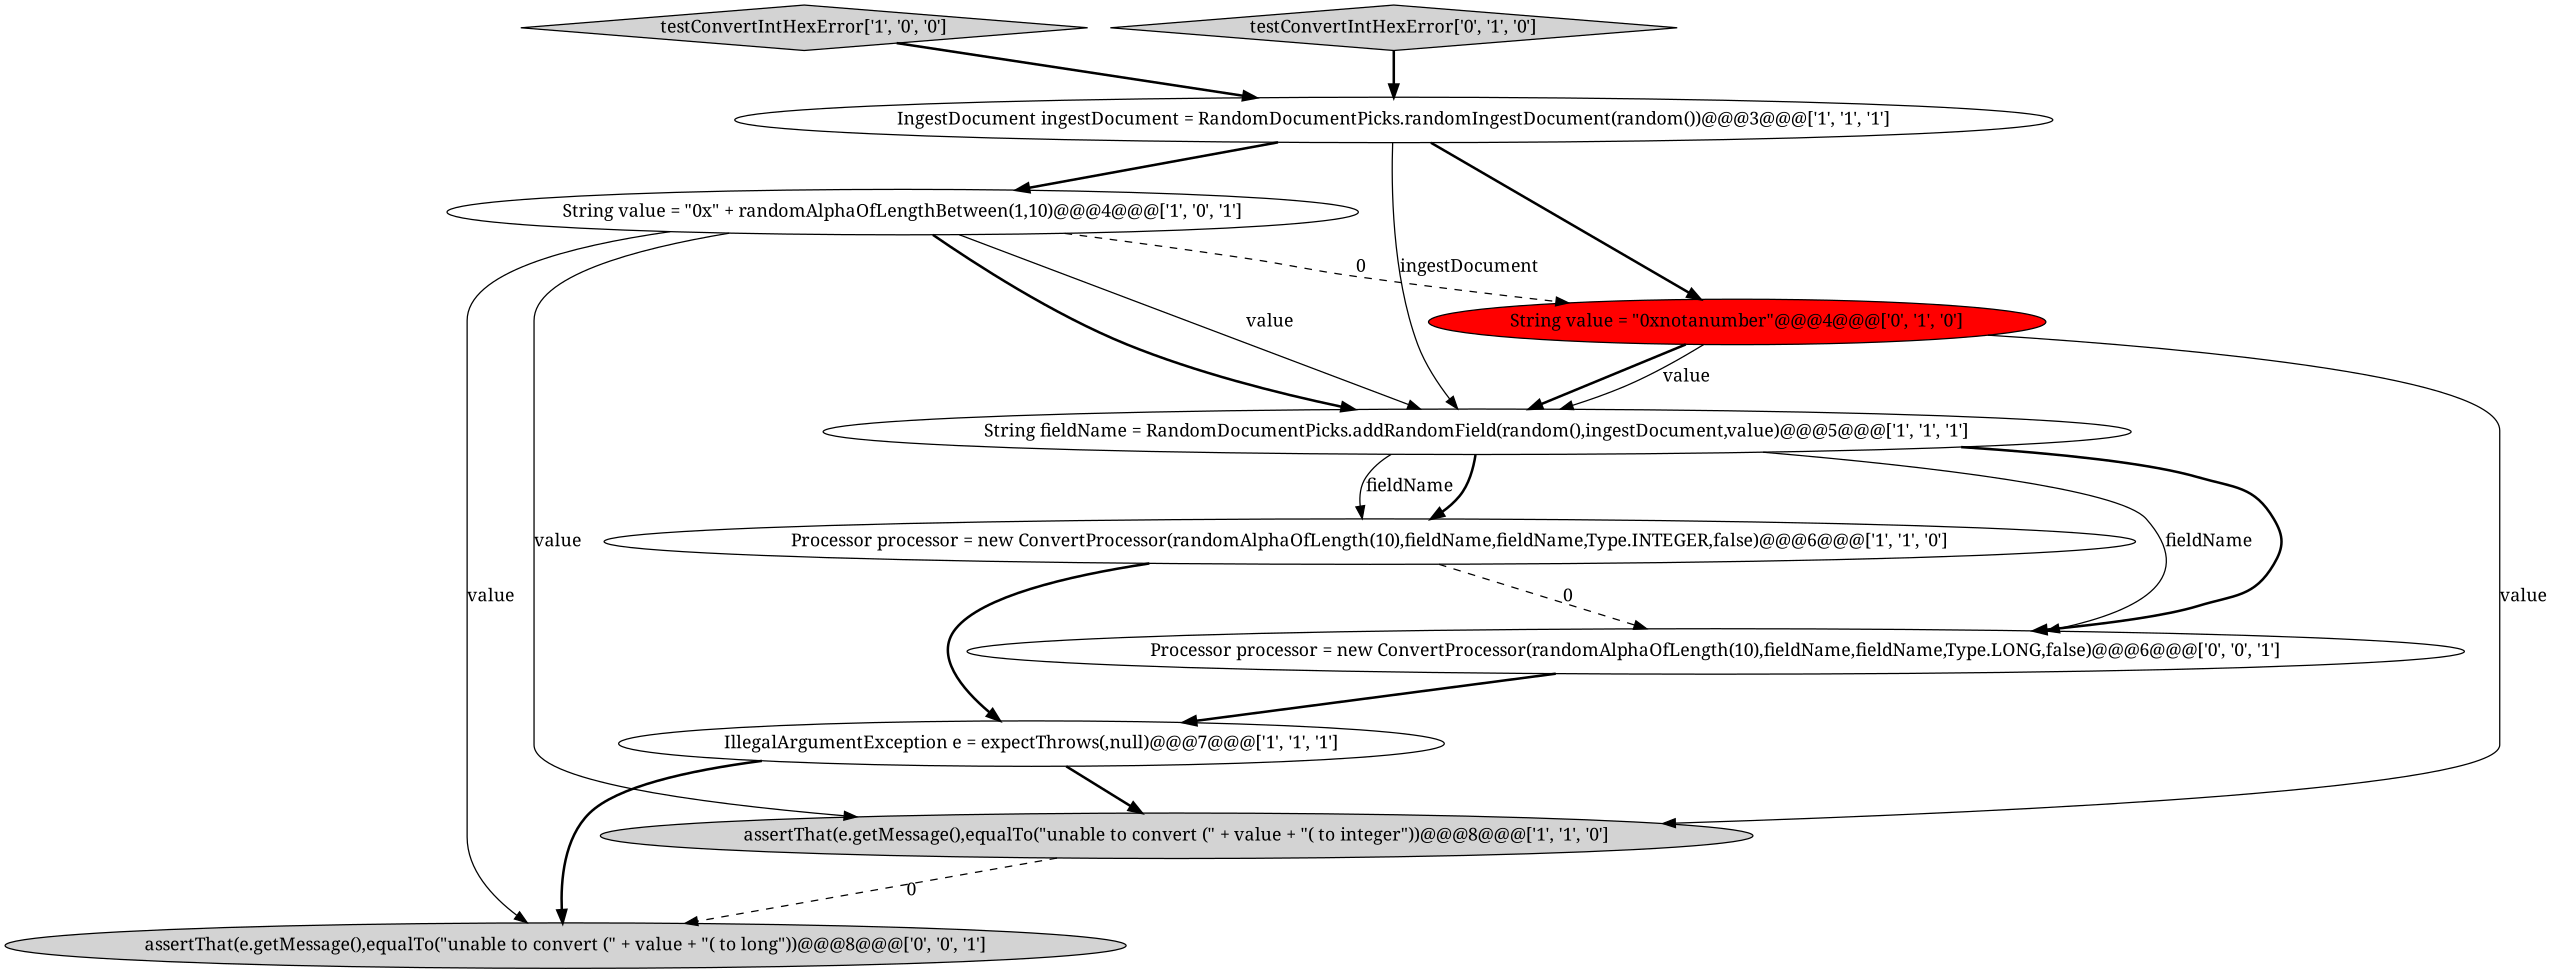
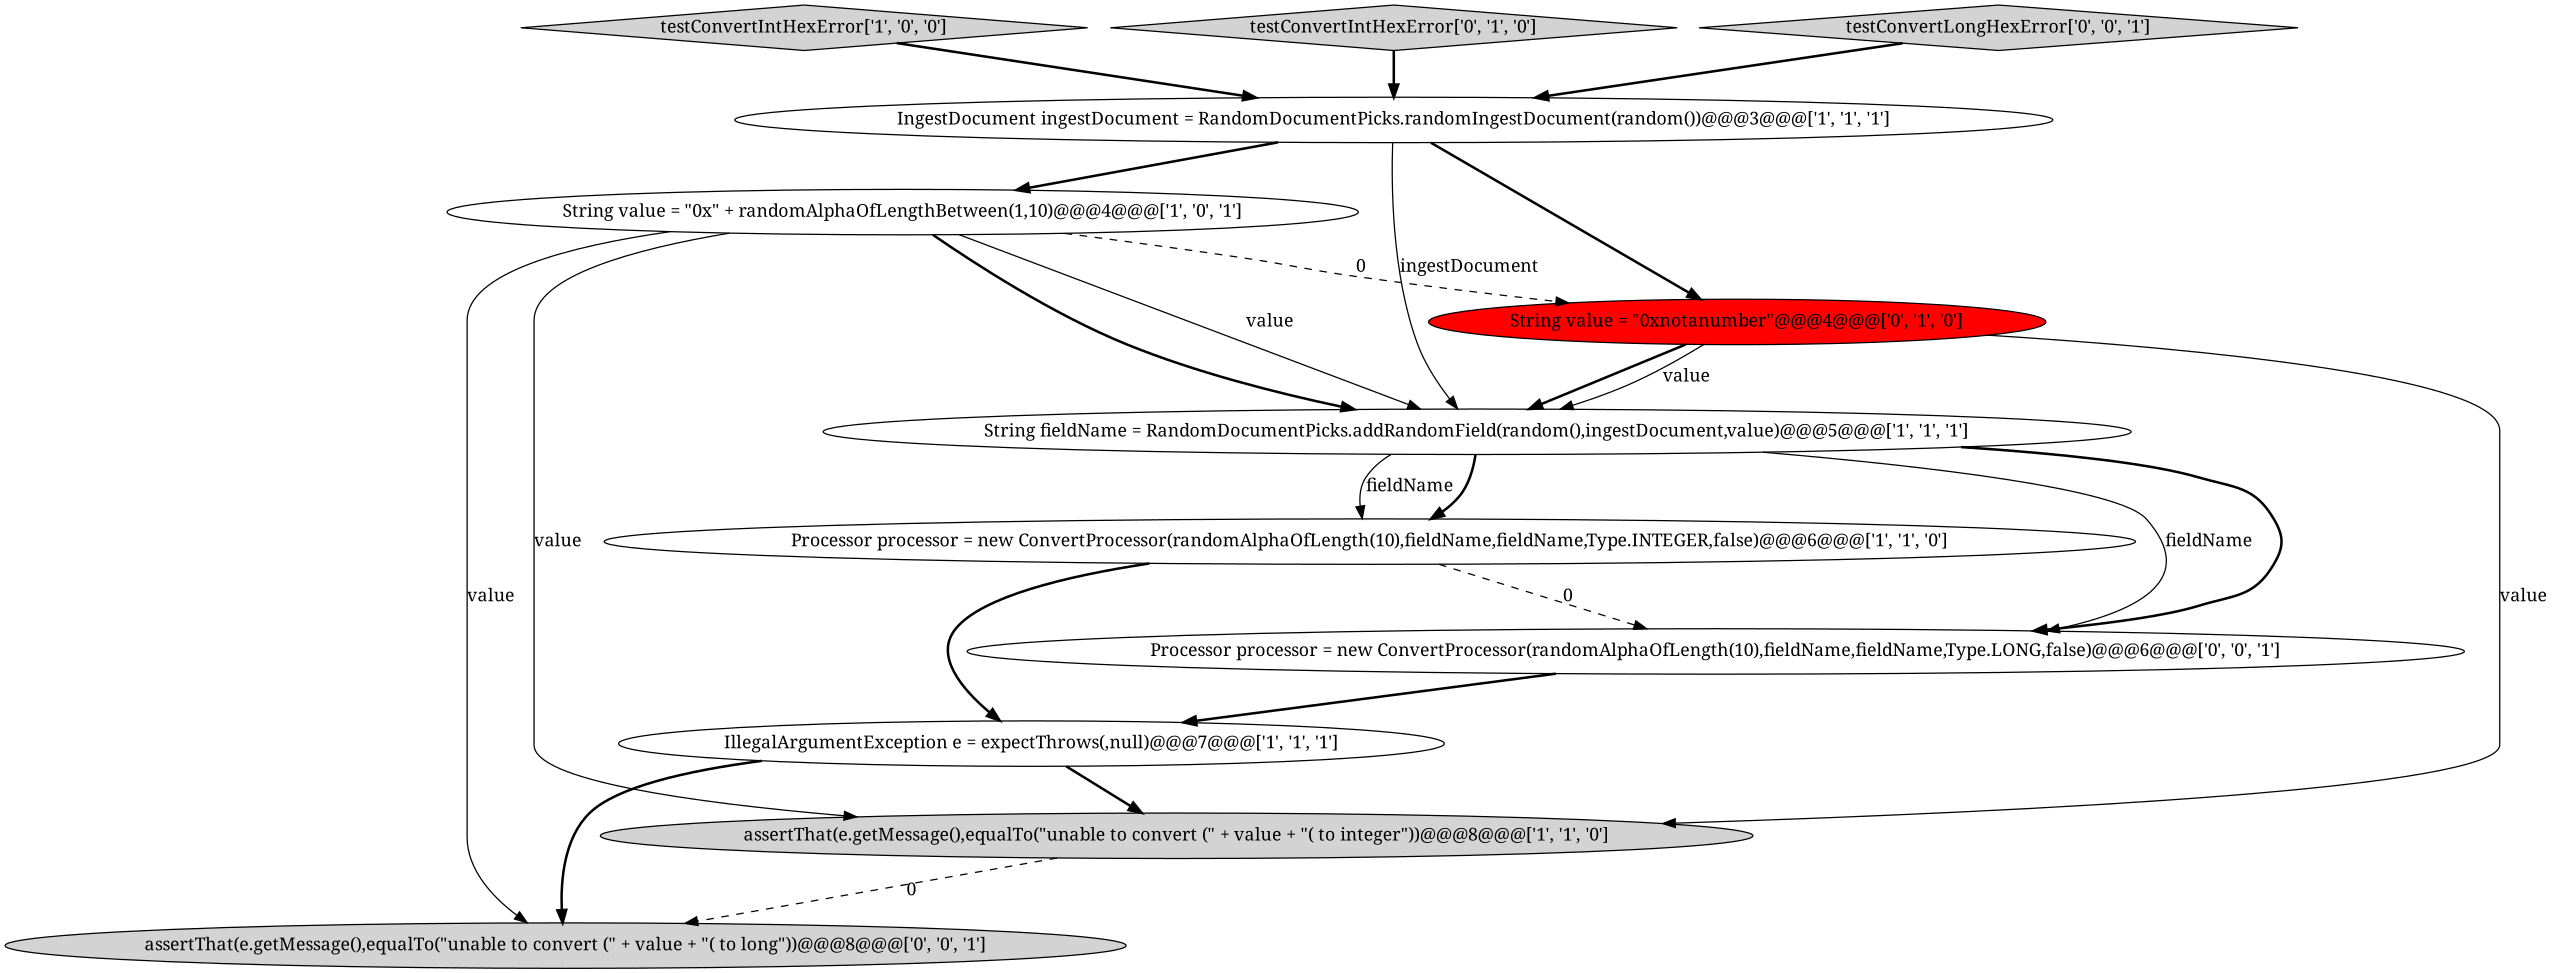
node "testConvertLongHexError['0', '0', '1']": added
